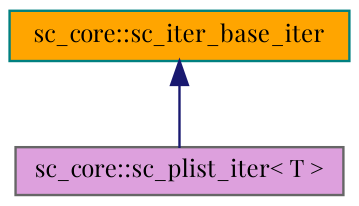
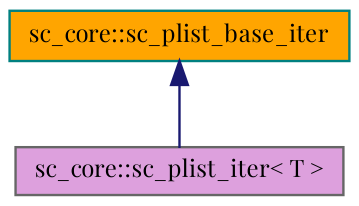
node "sc_core::sc_iter_base_iter": label "sc_core::sc_iter_base_iter" -> "sc_core::sc_plist_base_iter"
